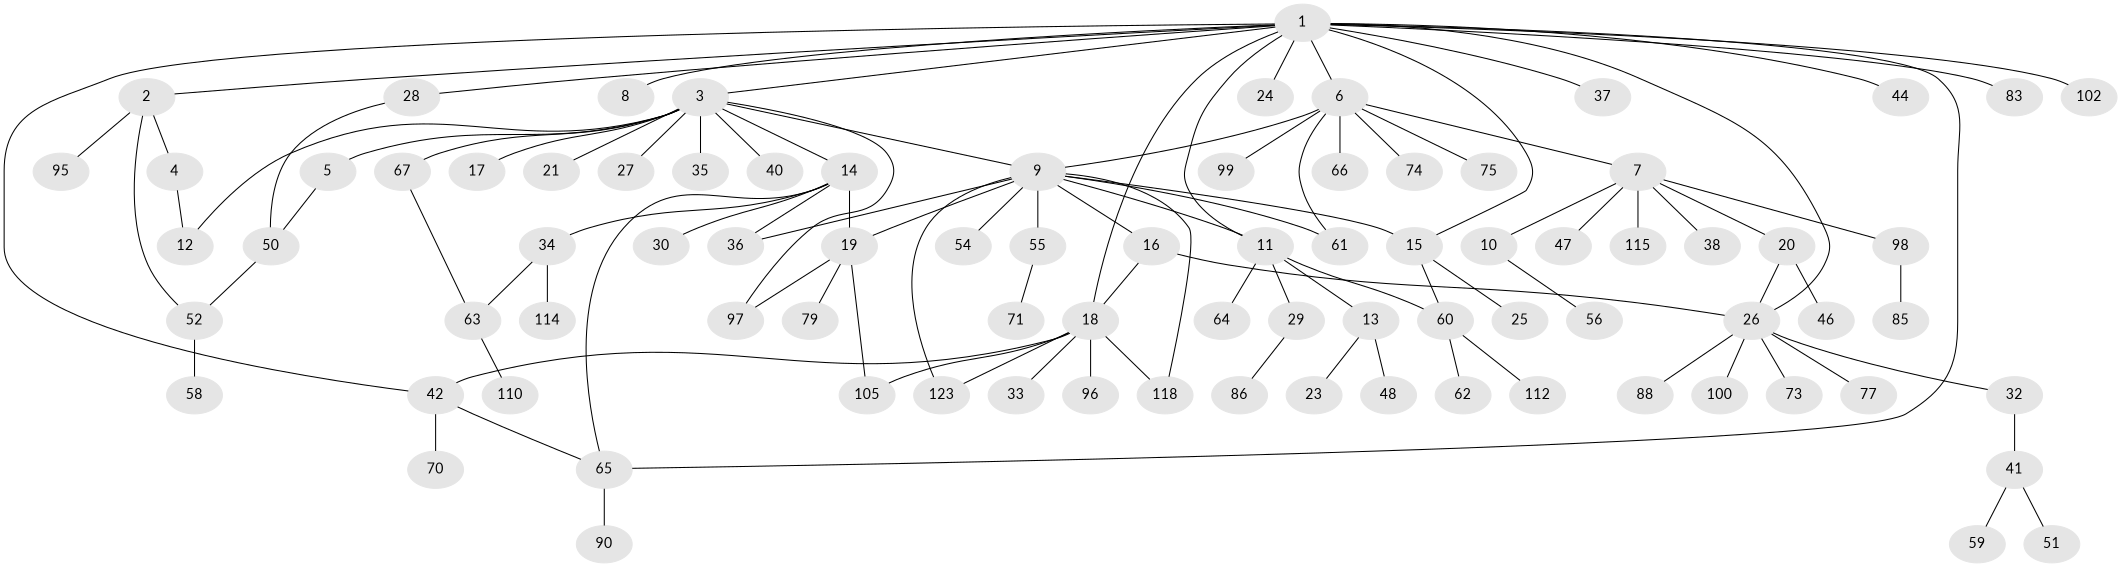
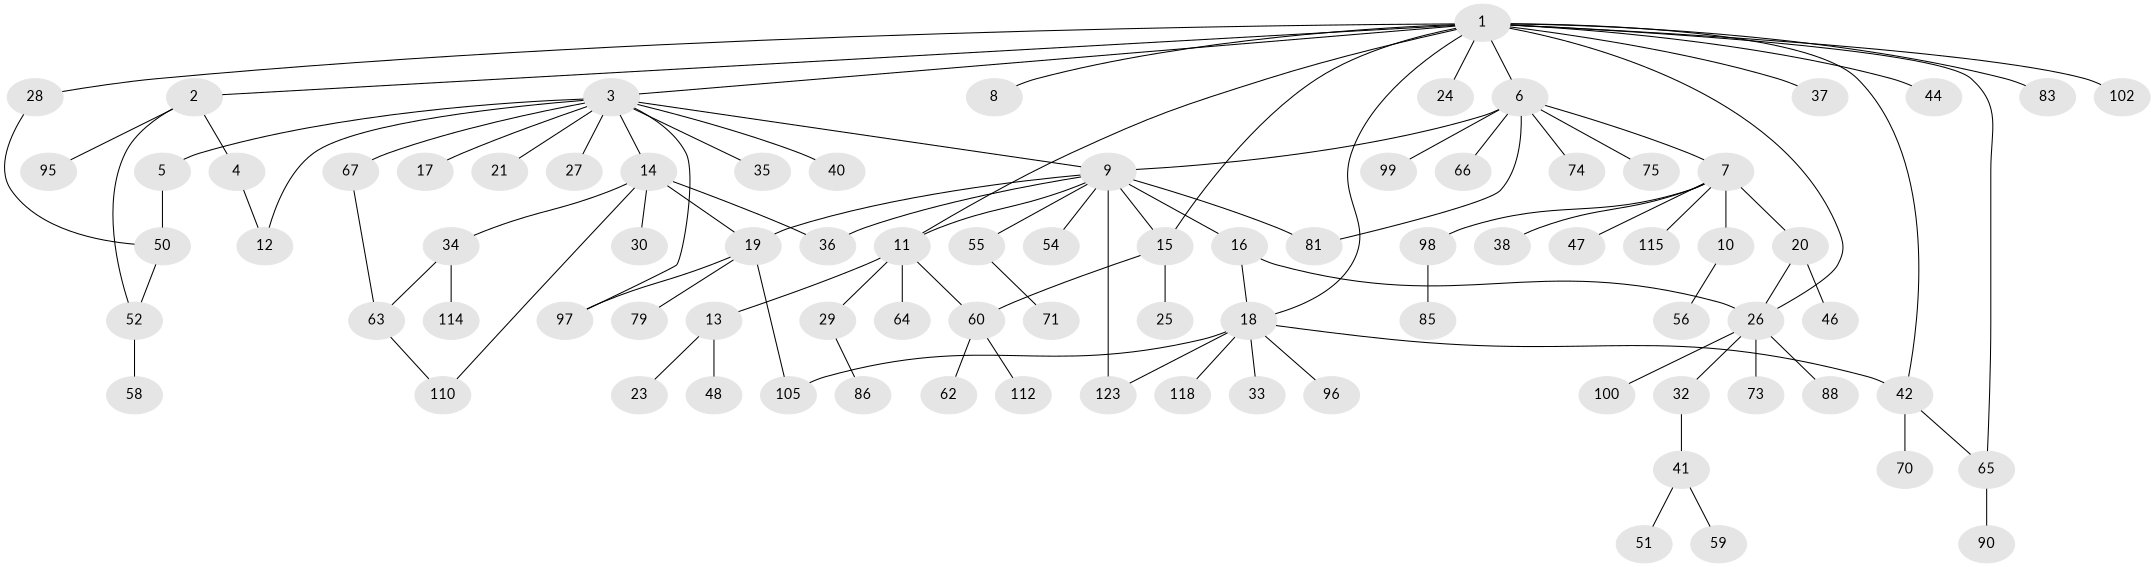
edge "9" -- "118": removed
edge "14" -- "65": now "14" -- "110"
node "61": label "61" -> "81"
node "77": removed
